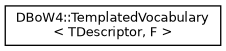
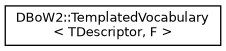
node "DBoW4::TemplatedVocabulary < TDescriptor, F >": label "DBoW4::TemplatedVocabulary < TDescriptor, F >" -> "DBoW2::TemplatedVocabulary < TDescriptor, F >"
